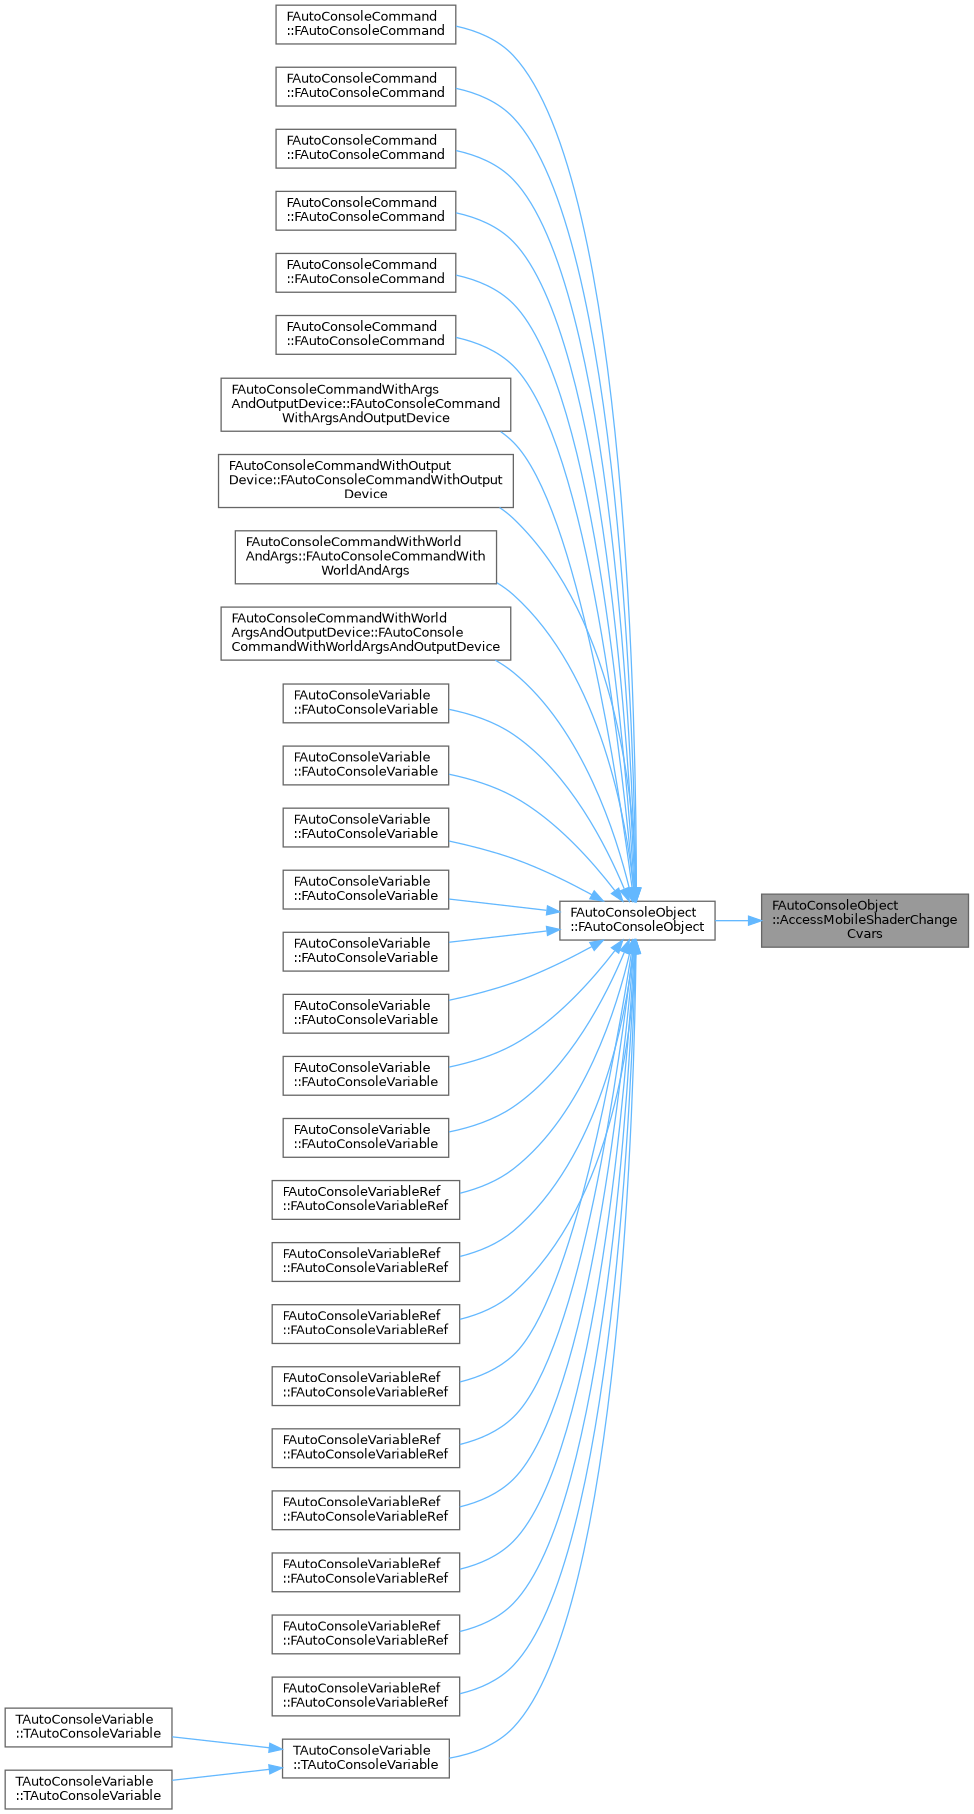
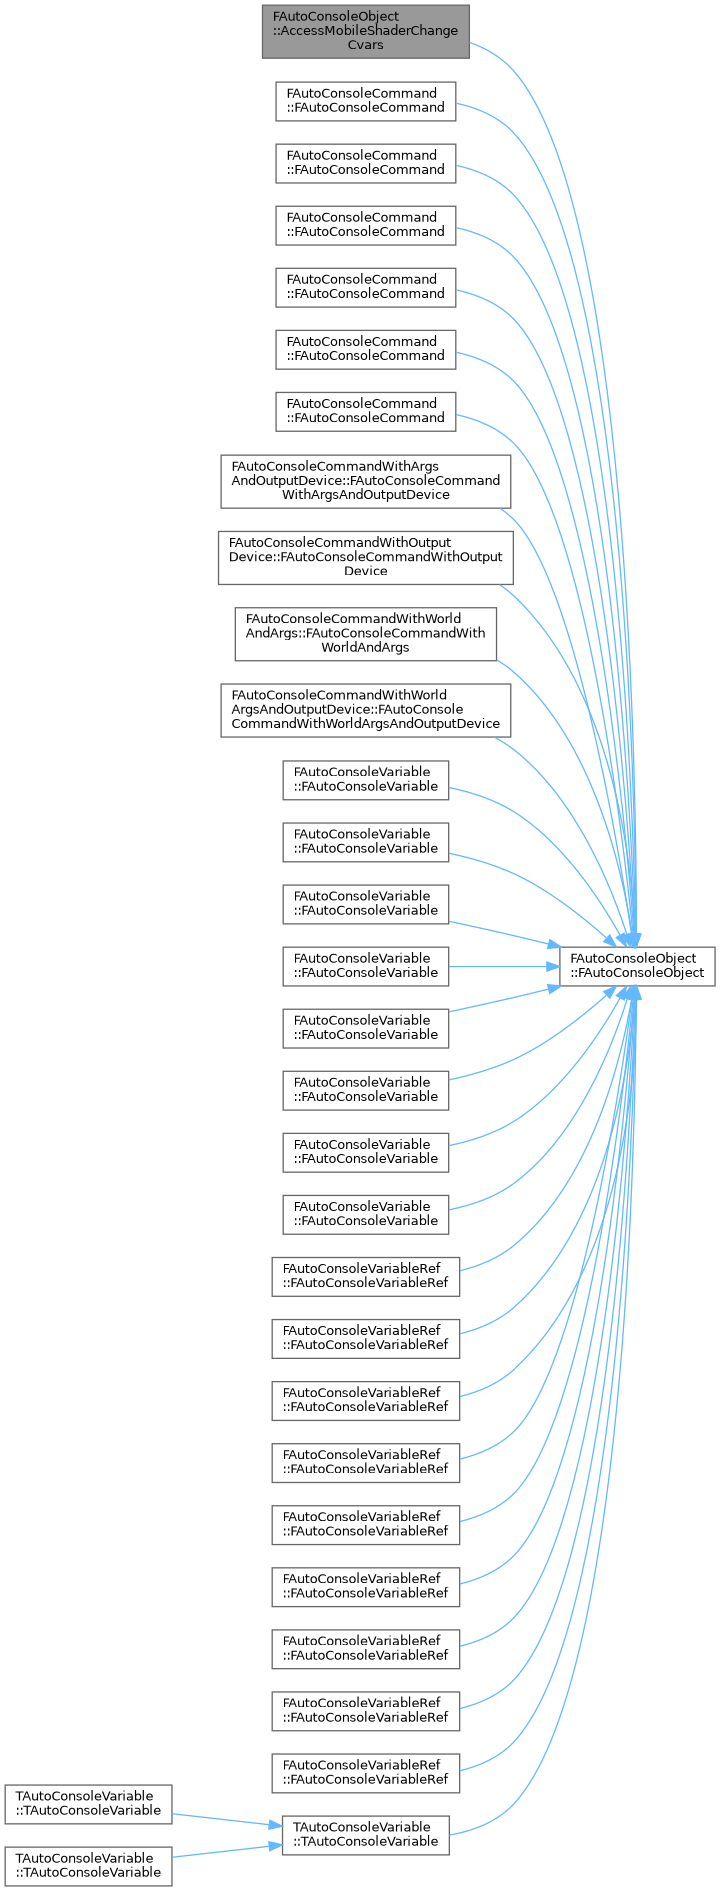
edge "FAutoConsoleObject ::FAutoConsoleObject" -> "FAutoConsoleObject ::AccessMobileShaderChange Cvars": reversed
